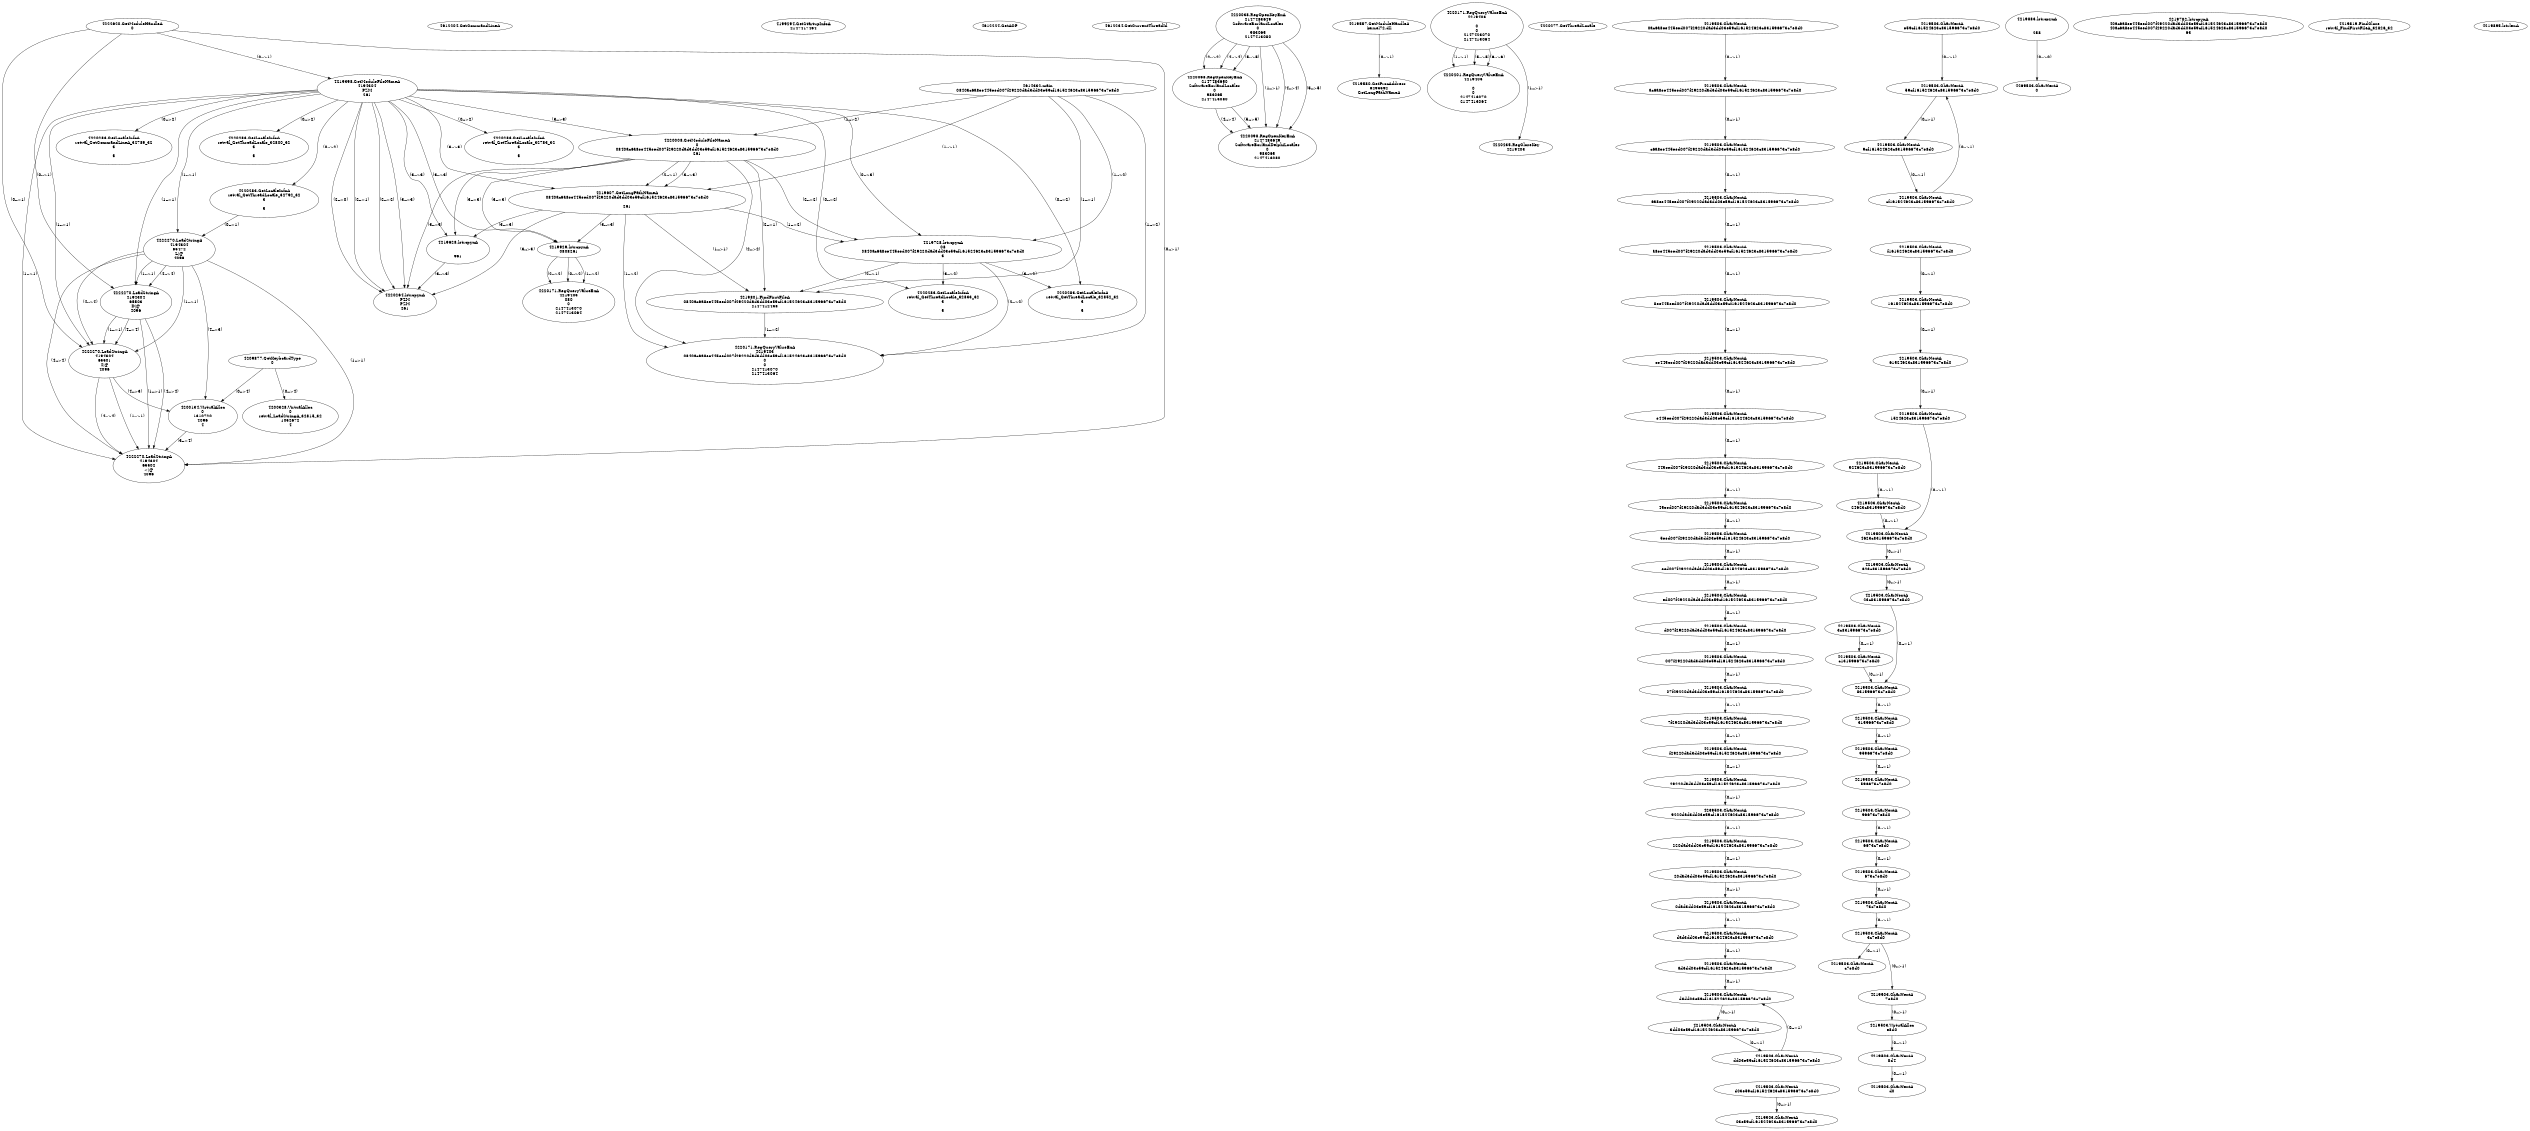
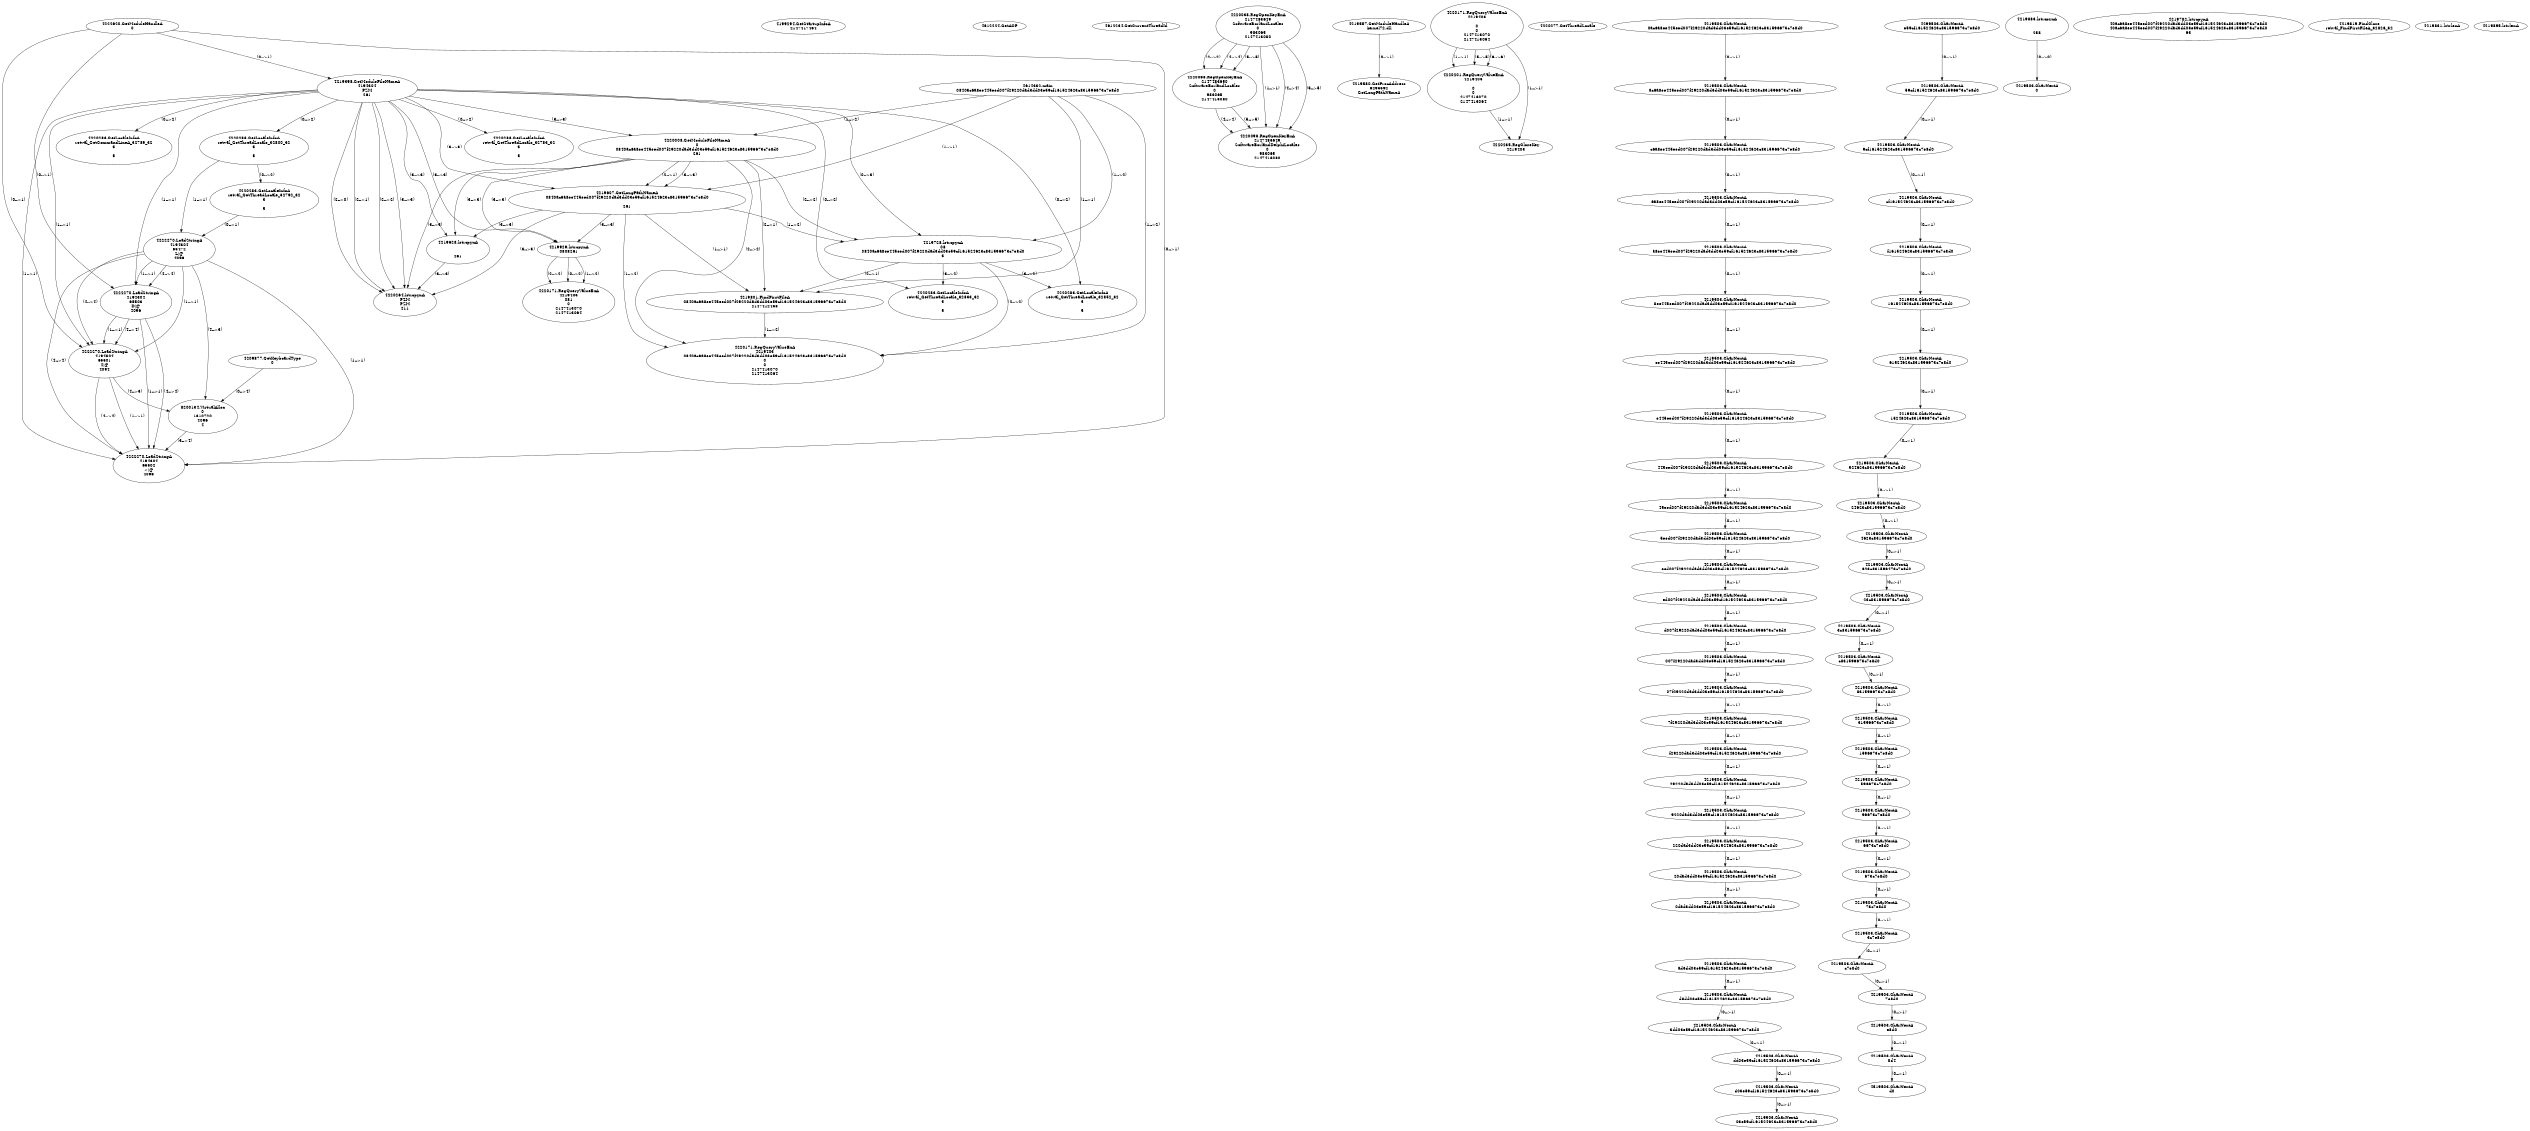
node "4612204.GetCommandLineA": removed
node "4220171.RegQueryValueExA 4219403 0 0 2147423070 2147413064": label "4220171.RegQueryValueExA 4219403 0 0 2147423070 2147413064" -> "4220171.RegQueryValueExA 4219403 0 0 2147413070 2147413064"
node "4219503.CharNextA e59cf161524623c831596673c7e8d0": label "4219503.CharNextA e59cf161524623c831596673c7e8d0" -> "4299503.CharNextA e59cf161524623c831596673c7e8d0"
node "4219831.lstrlenA": added
node "4269503.CharNextA 0": label "4269503.CharNextA 0" -> "4219503.CharNextA 0"
edge "4219398.GetModuleFileNameA 4194304 PZM 261" -> "4222270.LoadStringA 4194304 65472 L|@ 4096": now "4220283.GetLocaleInfoA retval_GetThreadLocale_32800_32 3 5" -> "4222270.LoadStringA 4194304 65472 L|@ 4096"
edge "4220201.RegQueryValueExA 4219403 0 0 2147413070 2147413064" -> "4220235.RegCloseKey 4219403": added, label "(1-->1)"
edge "4219398.GetModuleFileNameA 4194304 PZM 261" -> "4220283.GetLocaleInfoA retval_GetThreadLocale_32792_32 3 5": now "4220283.GetLocaleInfoA retval_GetThreadLocale_32800_32 3 5" -> "4220283.GetLocaleInfoA retval_GetThreadLocale_32792_32 3 5"
edge "4219503.CharNextA cf161524623c831596673c7e8d0" -> "4219503.CharNextA 59cf161524623c831596673c7e8d0": now "4219503.CharNextA cf161524623c831596673c7e8d0" -> "4219503.CharNextA f161524623c831596673c7e8d0"
node "4219628.lstrcpynA 961": label "4219628.lstrcpynA 961" -> "4219628.lstrcpynA 261"
node "4220264.lstrcpynA PZM PZM 261": label "4220264.lstrcpynA PZM PZM 261" -> "4220264.lstrcpynA PZM PZM 211"
node "4220171.RegQueryValueExA 4219403 080 0 2147413070 2147413064": label "4220171.RegQueryValueExA 4219403 080 0 2147413070 2147413064" -> "4220171.RegQueryValueExA 4219403 081 0 2147413070 2147413064"
node "4222270.LoadStringA 4194304 65501 4|@ 4096": label "4222270.LoadStringA 4194304 65501 4|@ 4096" -> "4222270.LoadStringA 4194304 65501 4|@ 4094"
node "4200134.VirtualAlloc 0 1310720 4096 4": label "4200134.VirtualAlloc 0 1310720 4096 4" -> "8200134.VirtualAlloc 0 1310720 4096 4"
node "4200328.VirtualAlloc 0 retval_LoadStringA_32815_32 1052672 4": removed
edge "4219503.CharNextA 1524623c831596673c7e8d0" -> "4219503.CharNextA 4623c831596673c7e8d0": now "4219503.CharNextA 1524623c831596673c7e8d0" -> "4219503.CharNextA 524623c831596673c7e8d0"
node "4219503.CharNextA 623c831596673c7e8d0": label "4219503.CharNextA 623c831596673c7e8d0" -> "4219503.CharNextA 623c831596473c7e8d0"
edge "4219503.CharNextA 23c831596673c7e8d0" -> "4219503.CharNextA 831596673c7e8d0": now "4219503.CharNextA 23c831596673c7e8d0" -> "4219503.CharNextA 3c831596673c7e8d0"
node "4219503.CharNextA c131596673c7e8d0": label "4219503.CharNextA c131596673c7e8d0" -> "4219503.CharNextA c831596673c7e8d0"
node "4219503.CharNextA 9596673c7e8d0": label "4219503.CharNextA 9596673c7e8d0" -> "4219503.CharNextA 1596673c7e8d0"
edge "4219503.CharNextA 596673c7e8d0" -> "4219503.CharNextA 96673c7e8d0": added, label "(0-->1)"
node "4239503.CharNextA 9220dad3dd03e59cf161524623c831596673c7e8d0": label "4239503.CharNextA 9220dad3dd03e59cf161524623c831596673c7e8d0" -> "4219503.CharNextA 9220dad3dd03e59cf161524623c831596673c7e8d0"
node "4219503.CharNextA dad3dd03e59cf161524623c831596673c7e8d0": removed
edge "4219503.CharNextA 3c7e8d0" -> "4219503.CharNextA 7e8d0": now "4219503.CharNextA c7e8d0" -> "4219503.CharNextA 7e8d0"
edge "4219503.CharNextA dd03e59cf161524623c831596673c7e8d0" -> "4219503.CharNextA d3dd03e59cf161524623c831596673c7e8d0": now "4219503.CharNextA dd03e59cf161524623c831596673c7e8d0" -> "4219503.CharNextA d03e59cf161524623c831596673c7e8d0"
node "4219503.VirtualAlloc e8d0": label "4219503.VirtualAlloc e8d0" -> "4219503.CharNextA e8d0"
node "4219503.CharNextA d0": label "4219503.CharNextA d0" -> "4519503.CharNextA d0"
